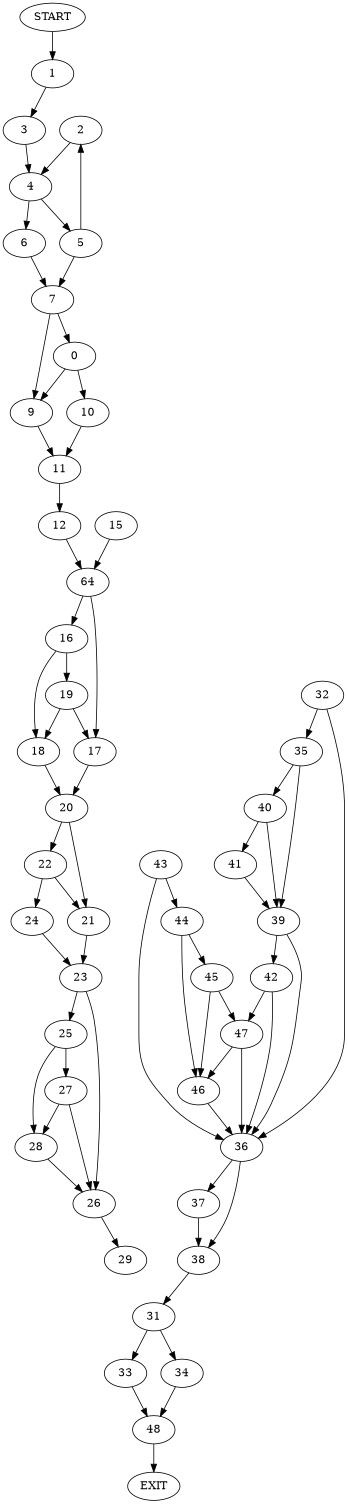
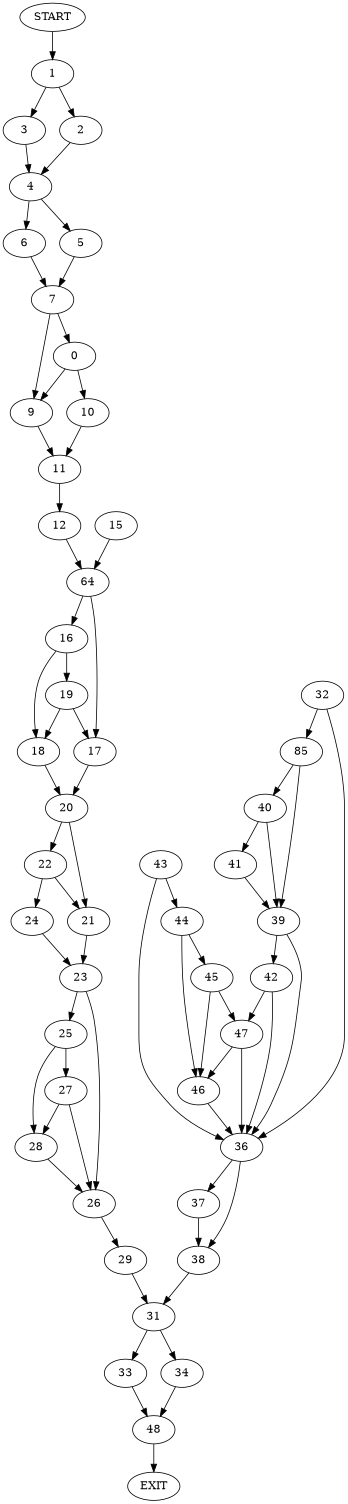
edge "5" -> "2": now "1" -> "2"
node "35": label "35" -> "85"
edge "29" -> "31": added
